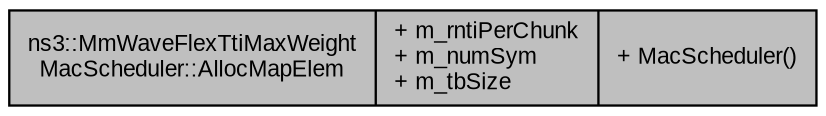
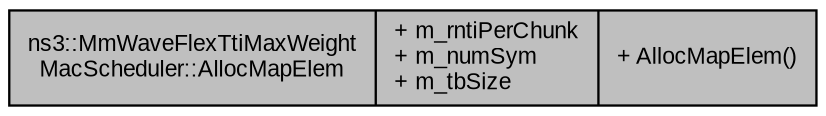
node "ns3::MmWaveFlexTtiMaxWeight": text "+ MacScheduler()" -> "+ AllocMapElem()"
